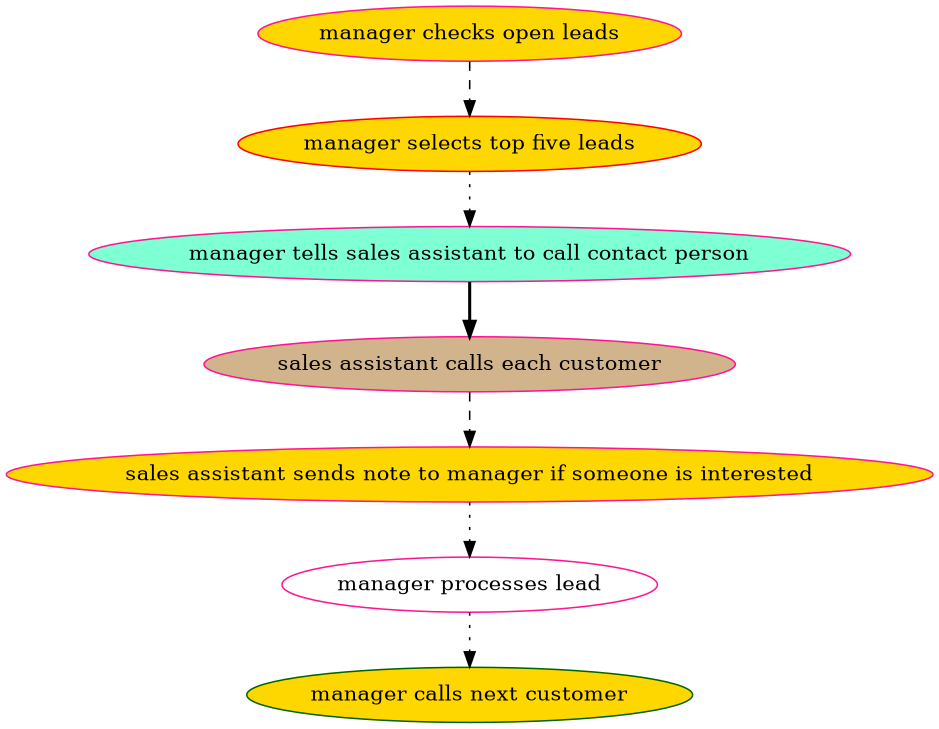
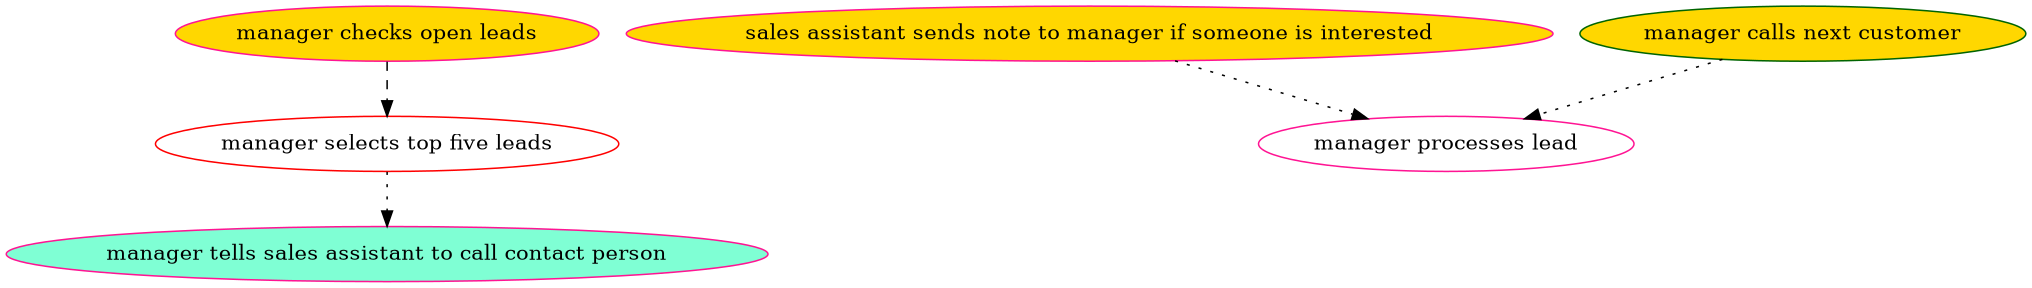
node "manager selects top five leads": fillcolor gold -> white
node "sales assistant calls each customer": removed
edge "manager processes lead" -> "manager calls next customer": reversed
